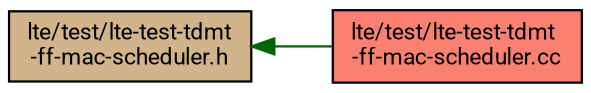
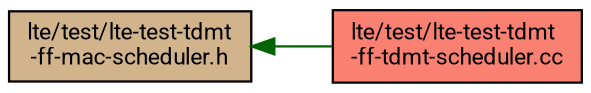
node "lte/test/lte-test-tdmt -ff-mac-scheduler.cc": label "lte/test/lte-test-tdmt -ff-mac-scheduler.cc" -> "lte/test/lte-test-tdmt -ff-tdmt-scheduler.cc"
